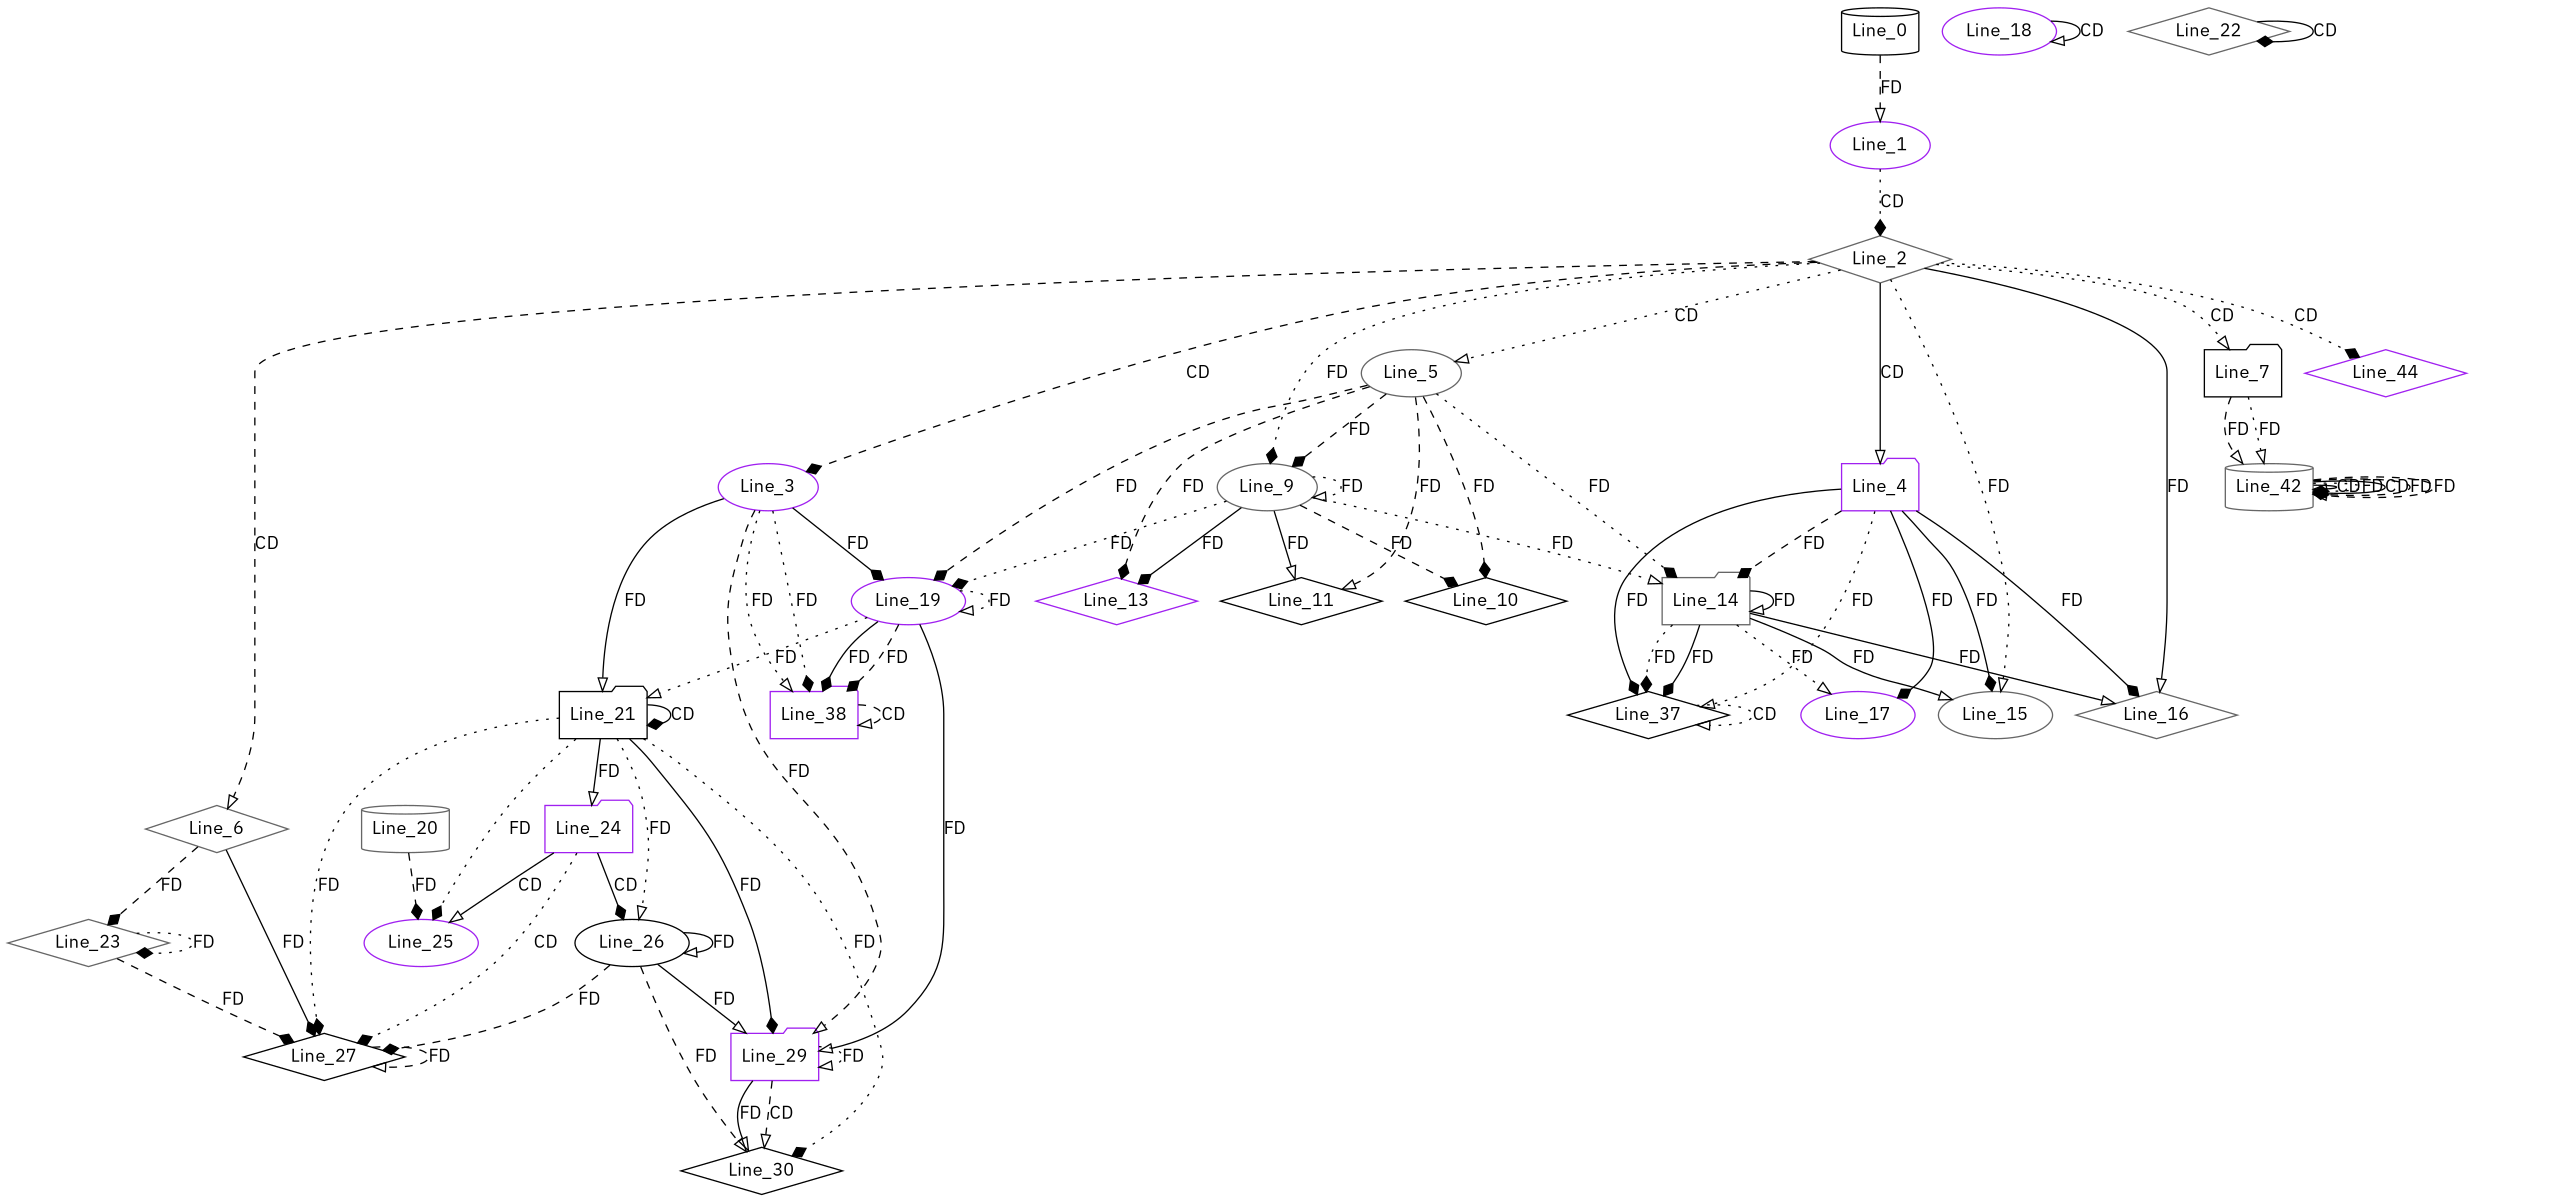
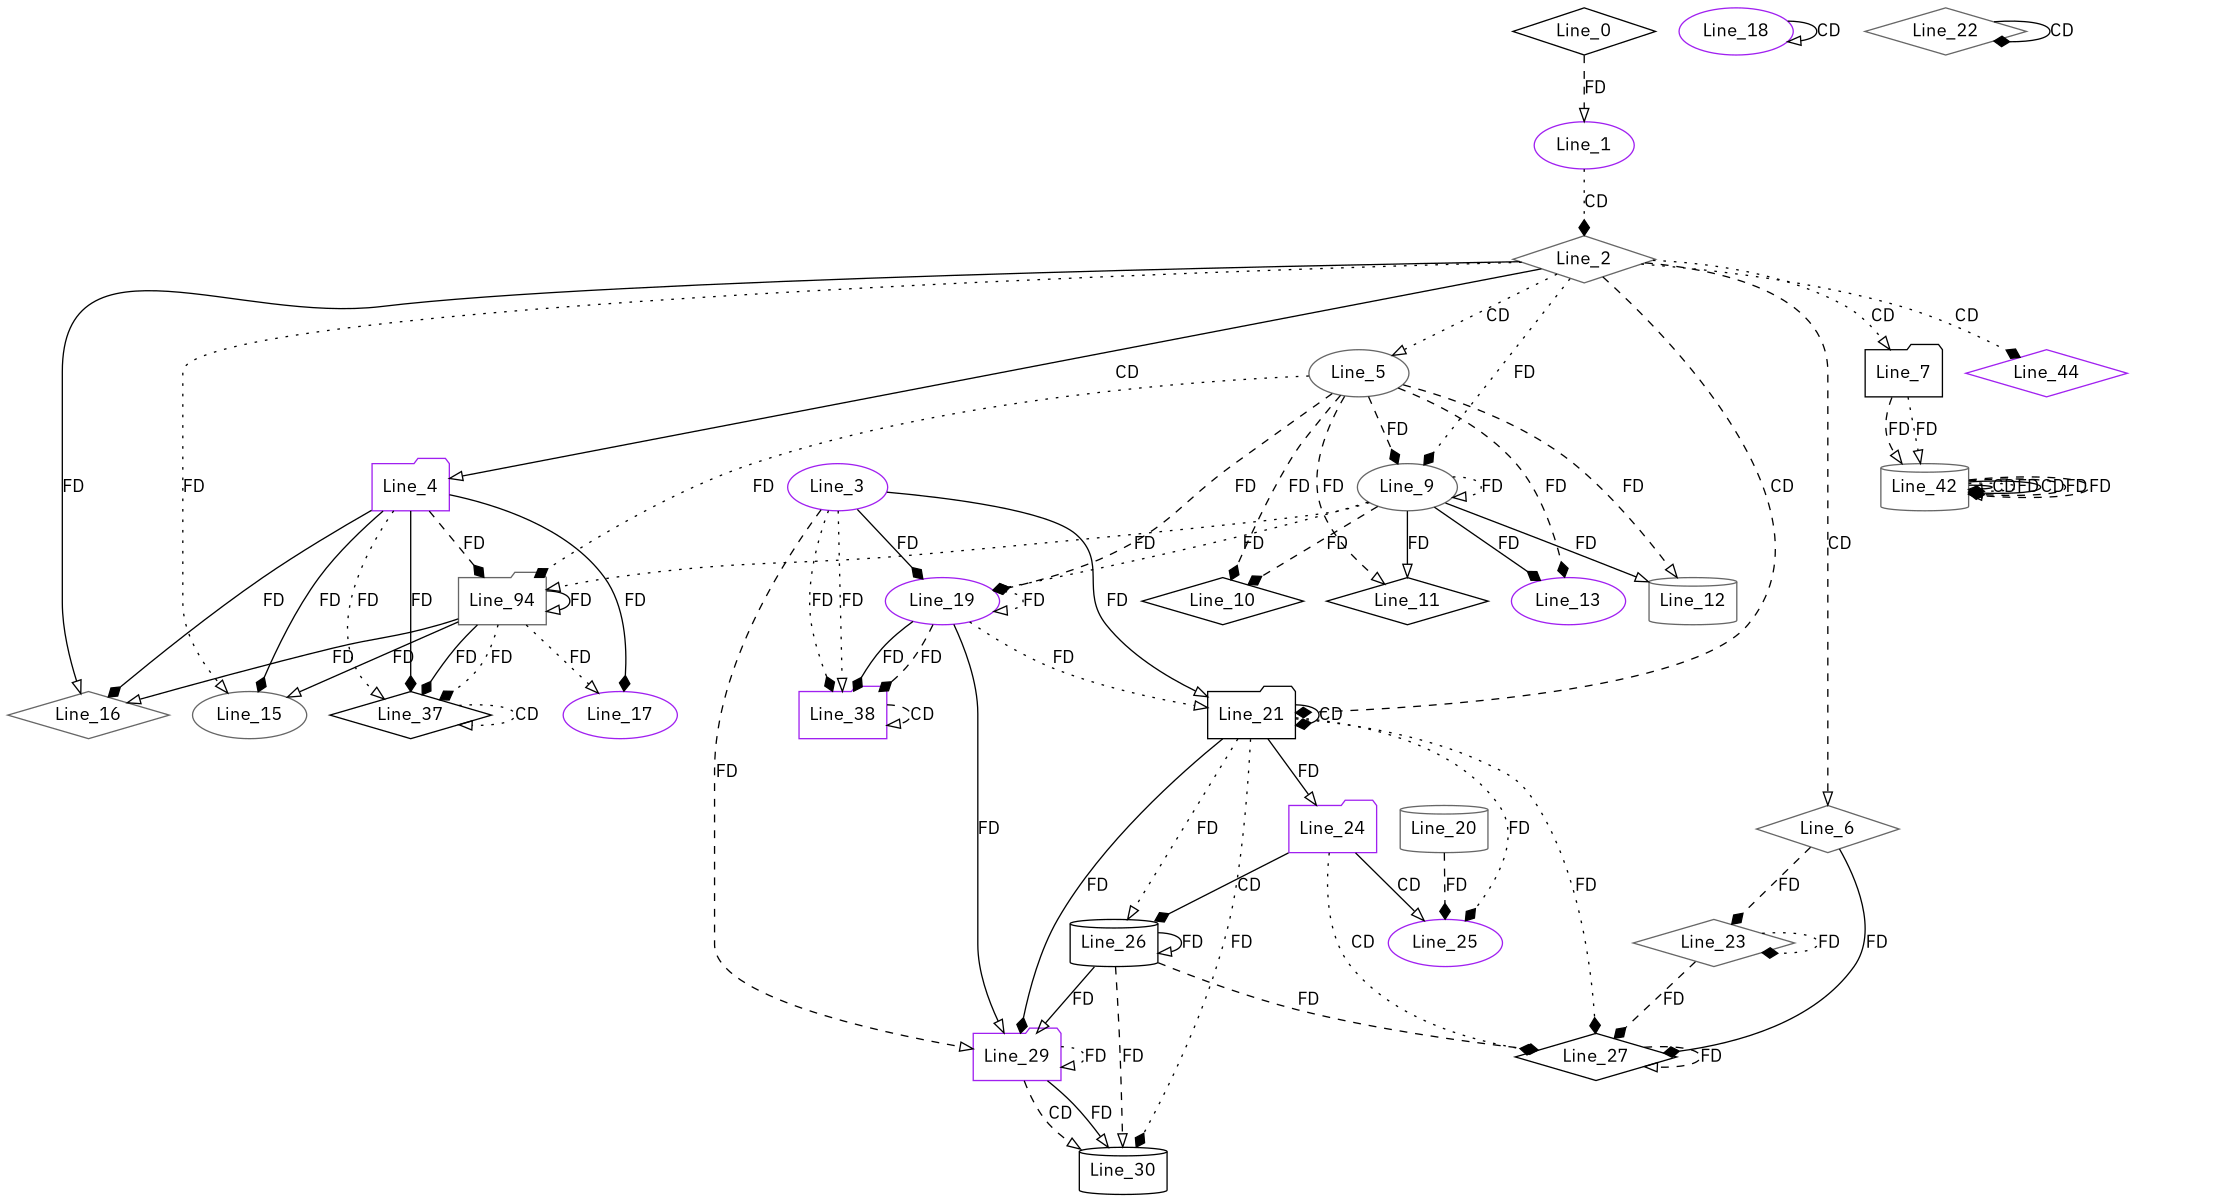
node "Line_0": shape cylinder -> diamond
edge "Line_2" -> "Line_3": now "Line_2" -> "Line_21"
node "Line_13": shape diamond -> ellipse
node "Line_12": added
node "Line_14": label "Line_14" -> "Line_94"
node "Line_26": shape ellipse -> cylinder
node "Line_30": shape diamond -> cylinder
